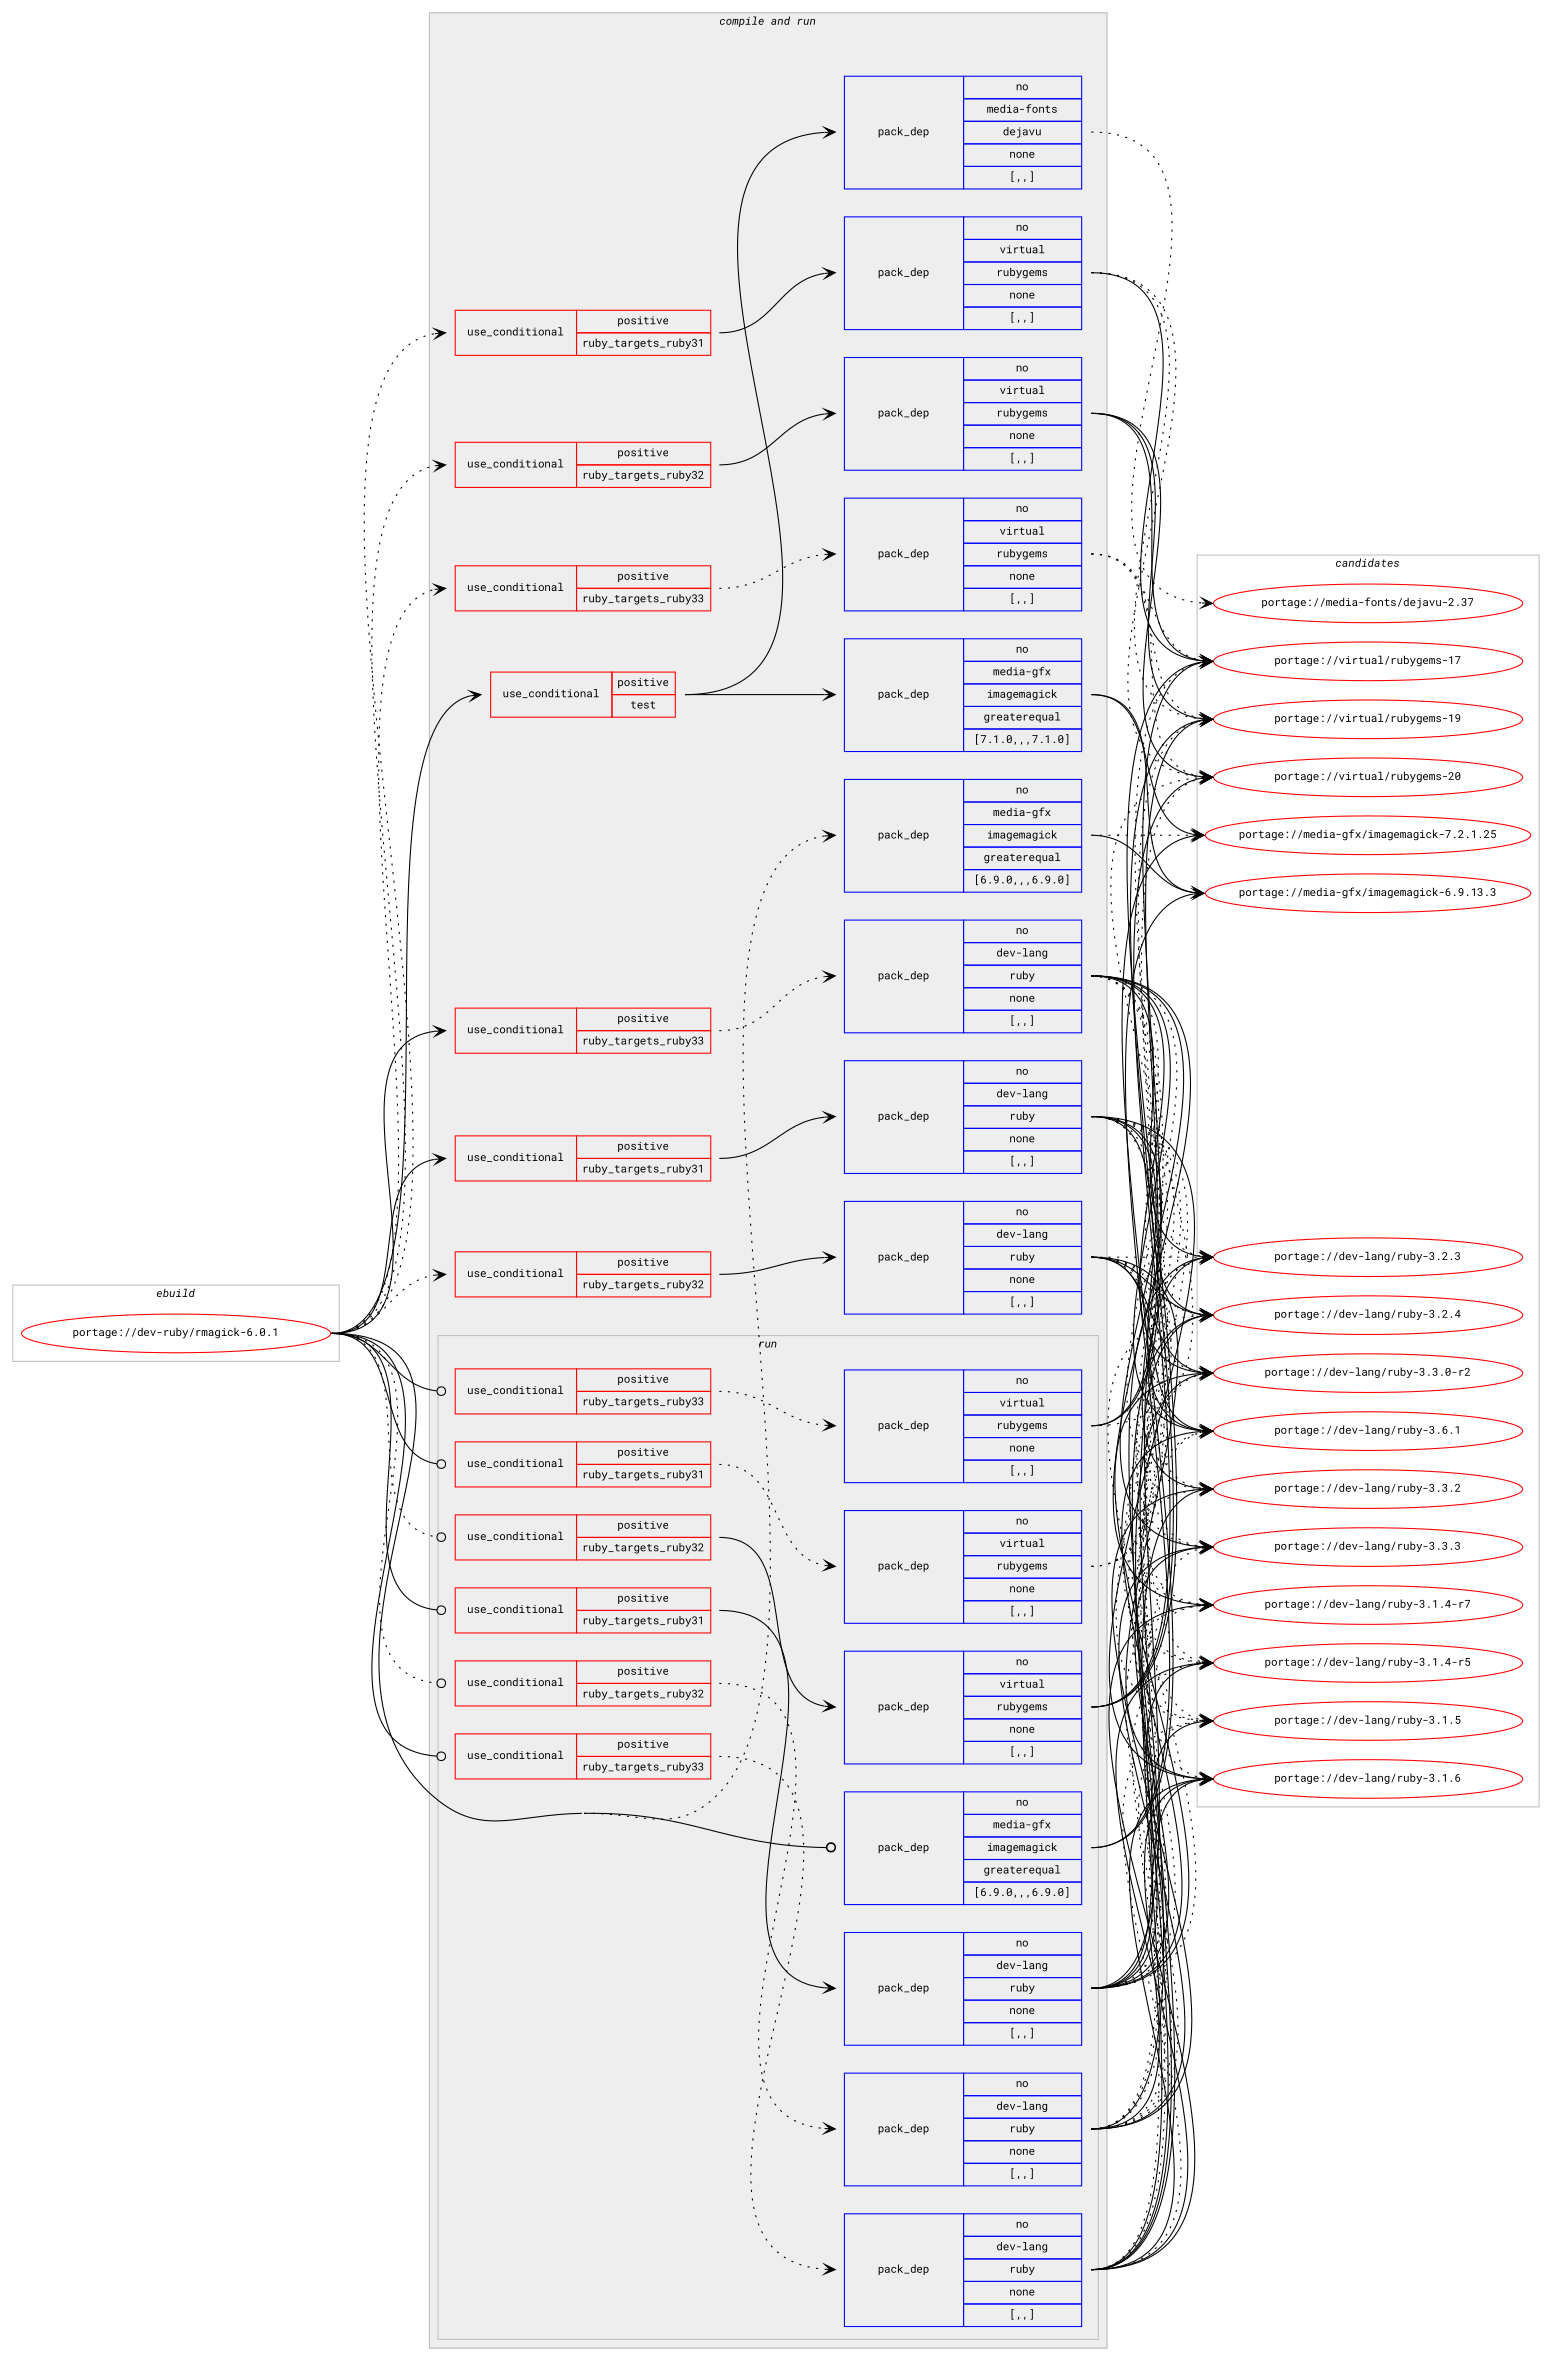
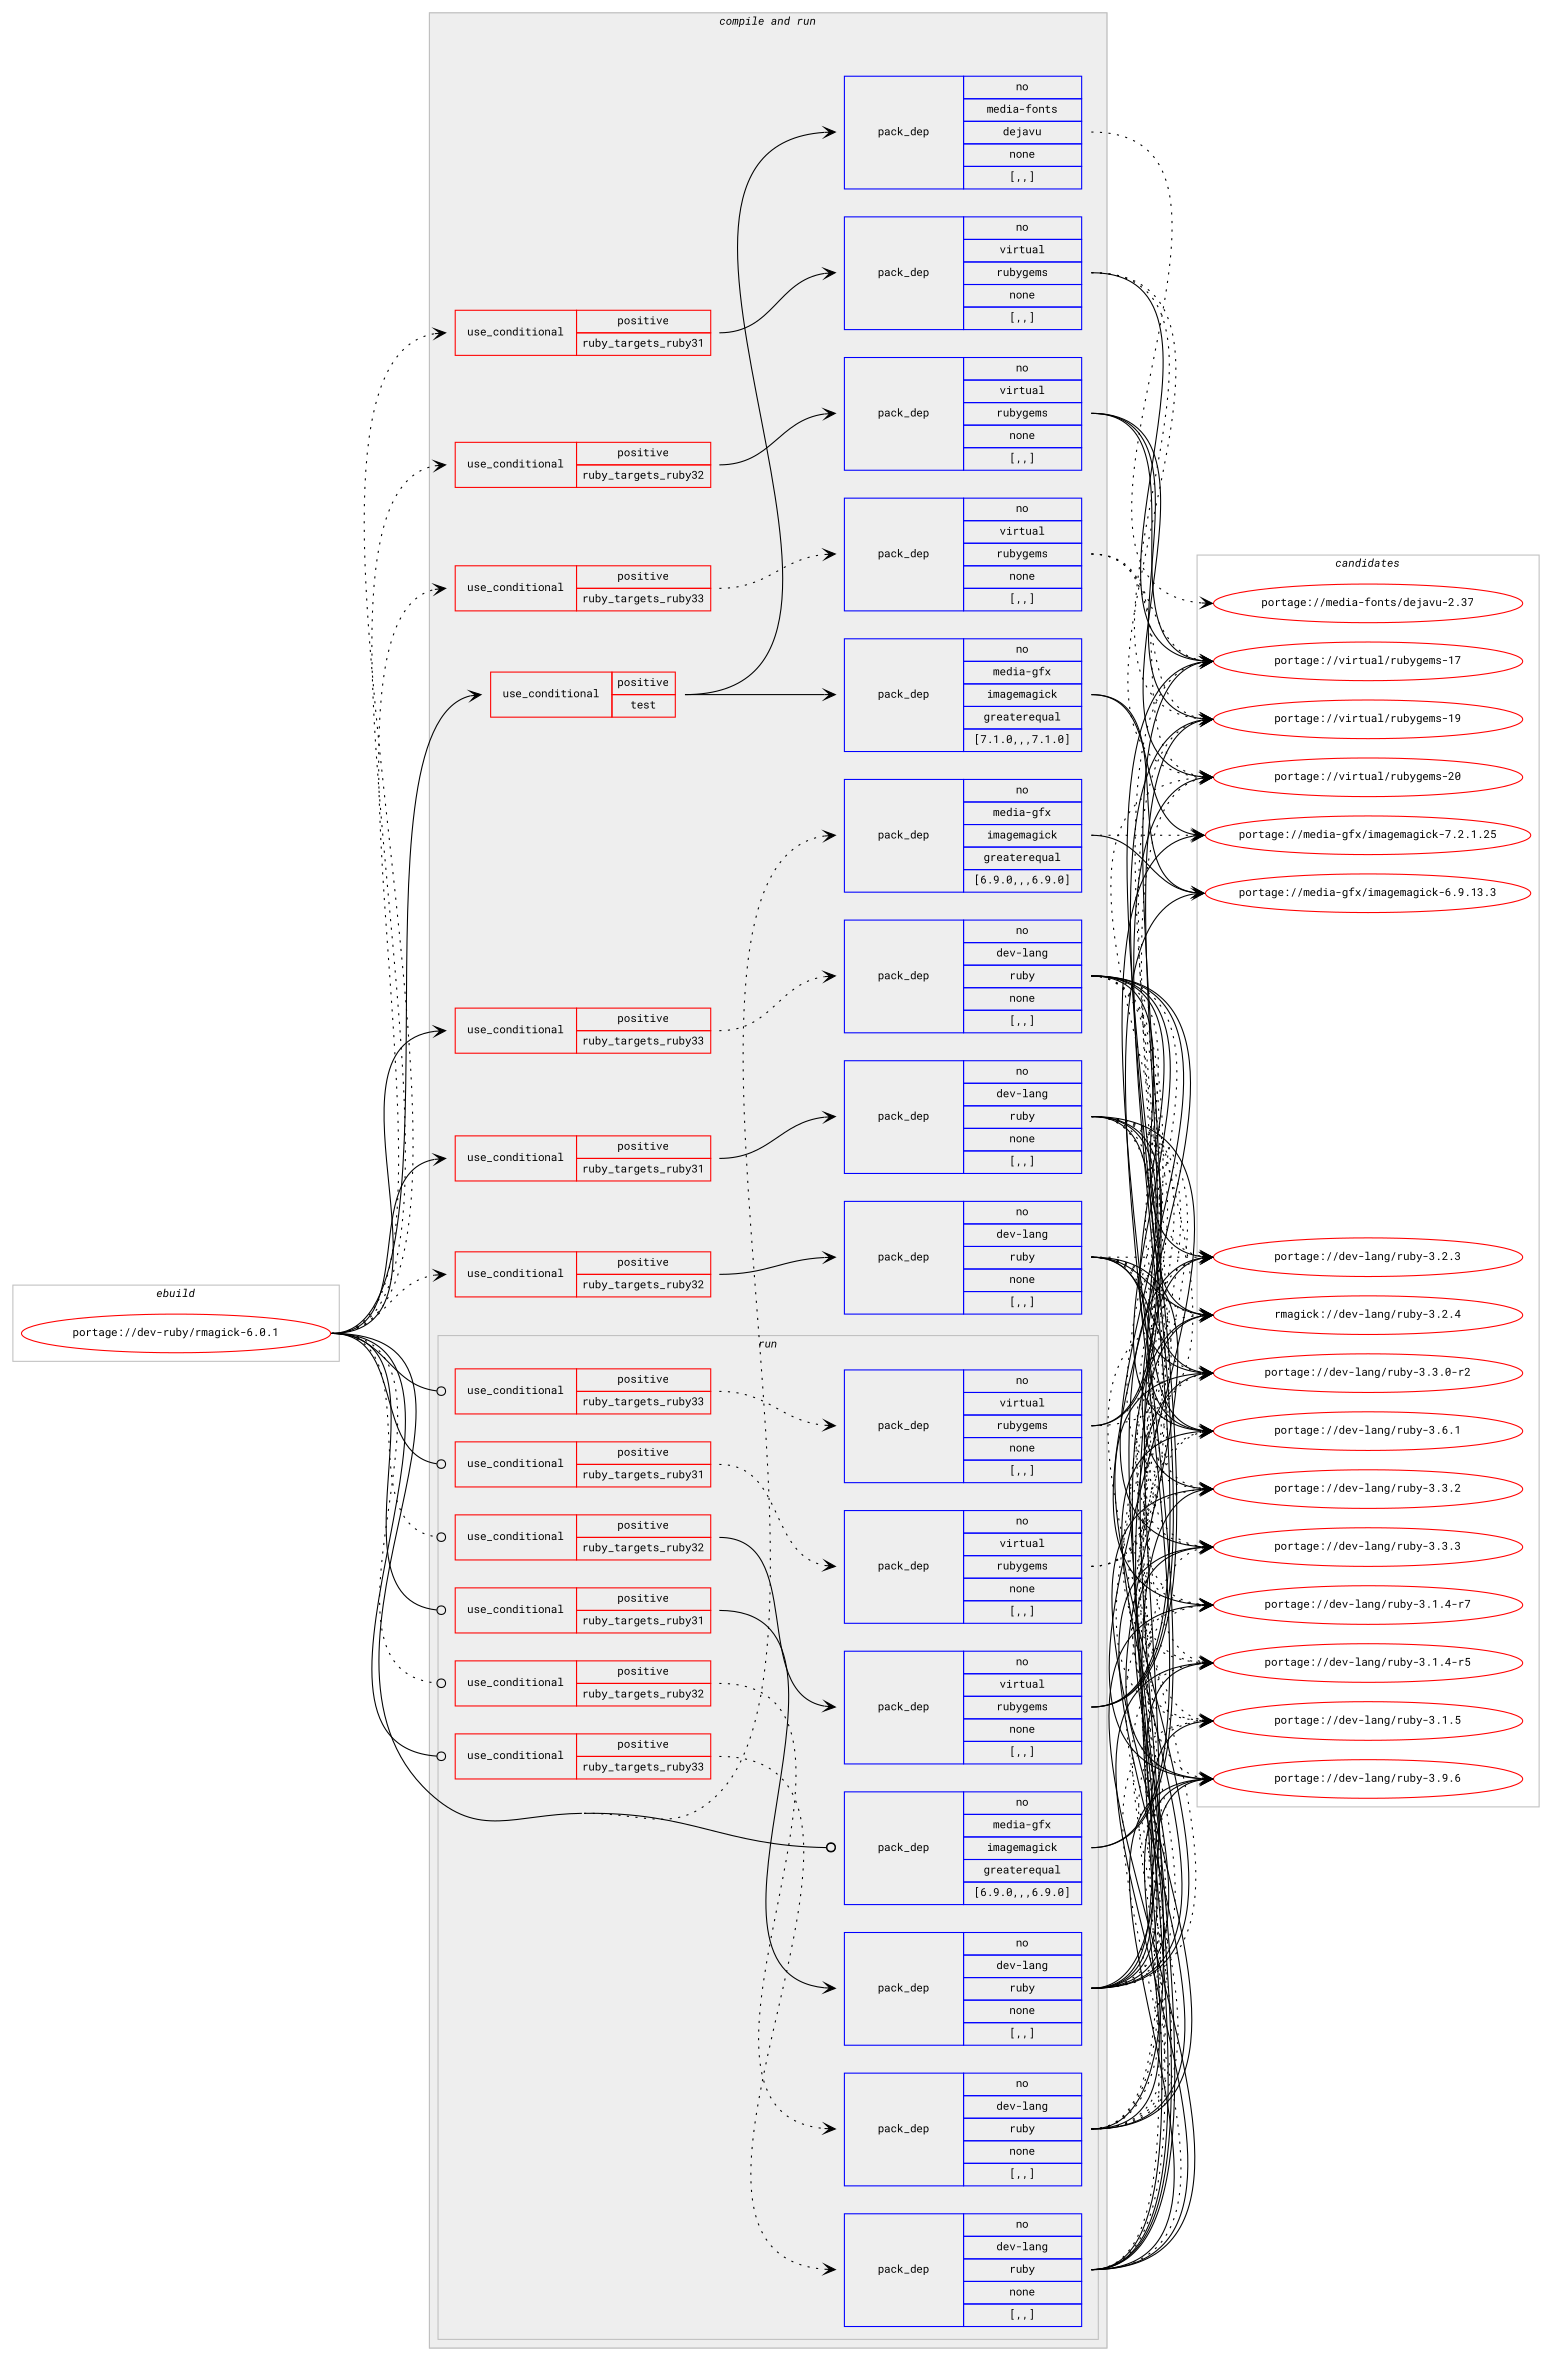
node "portage://dev-lang/ruby-3.2.4": label "portage://dev-lang/ruby-3.2.4" -> "rmagick://dev-lang/ruby-3.2.4"
node "portage://dev-lang/ruby-3.1.6": label "portage://dev-lang/ruby-3.1.6" -> "portage://dev-lang/ruby-3.9.6"
